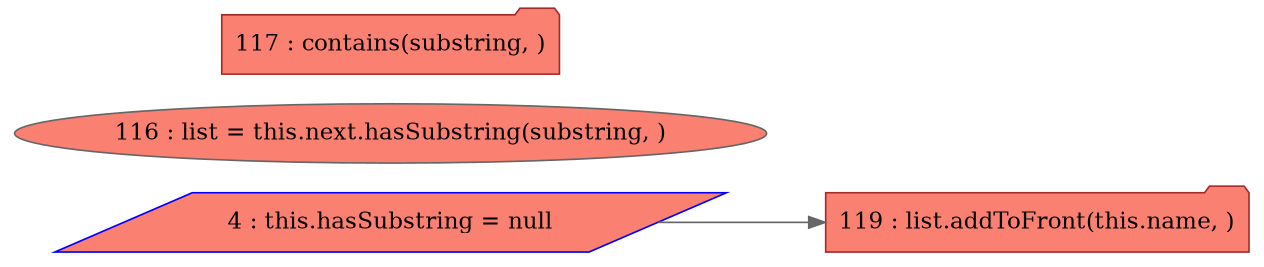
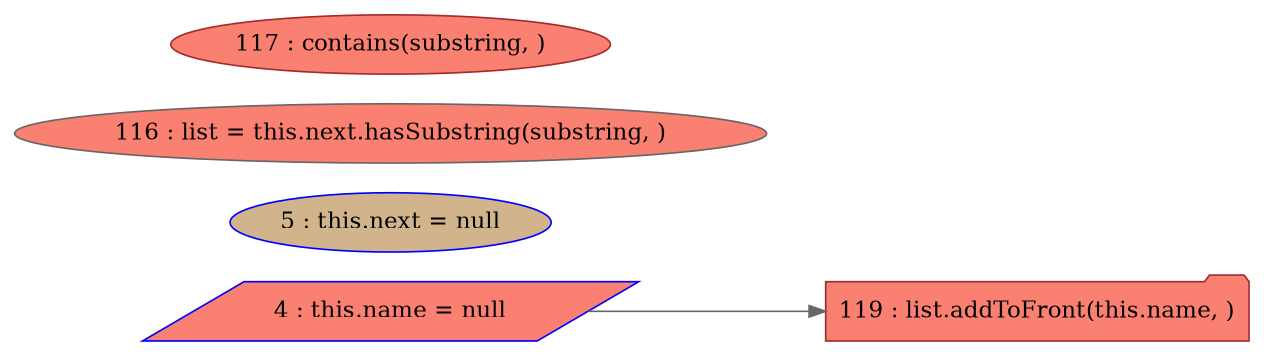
node "117 : contains(substring, )": shape folder -> ellipse
node "4 : this.hasSubstring = null": label "4 : this.hasSubstring = null" -> "4 : this.name = null"
node "5 : this.next = null": added
